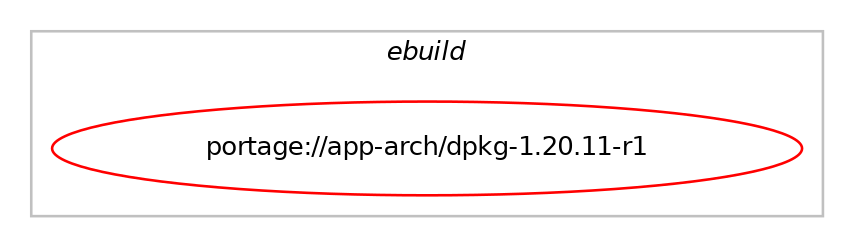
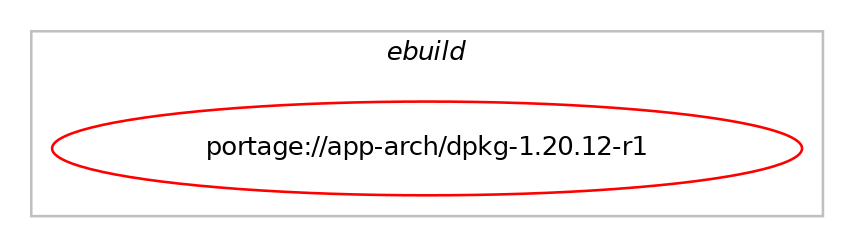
node "portage://app-arch/dpkg-1.20.11-r1": label "portage://app-arch/dpkg-1.20.11-r1" -> "portage://app-arch/dpkg-1.20.12-r1"
